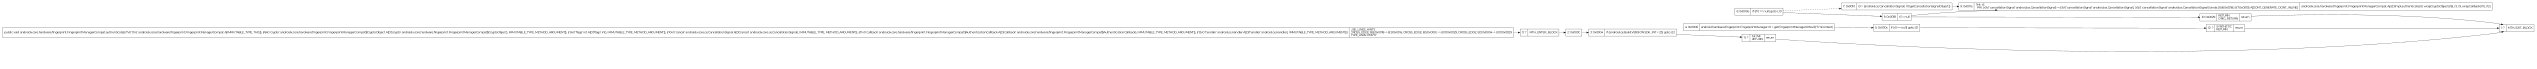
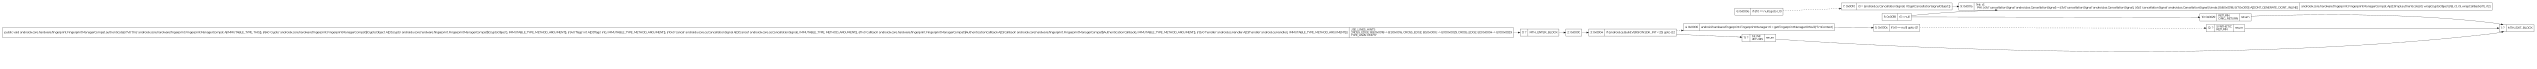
edge "6: 0x000e" -> "8: 0x0018": removed
edge "5: 0x000c" -> "12: ?": style solid -> dashed
edge "3: 0x0004" -> "4: 0x0006": added
